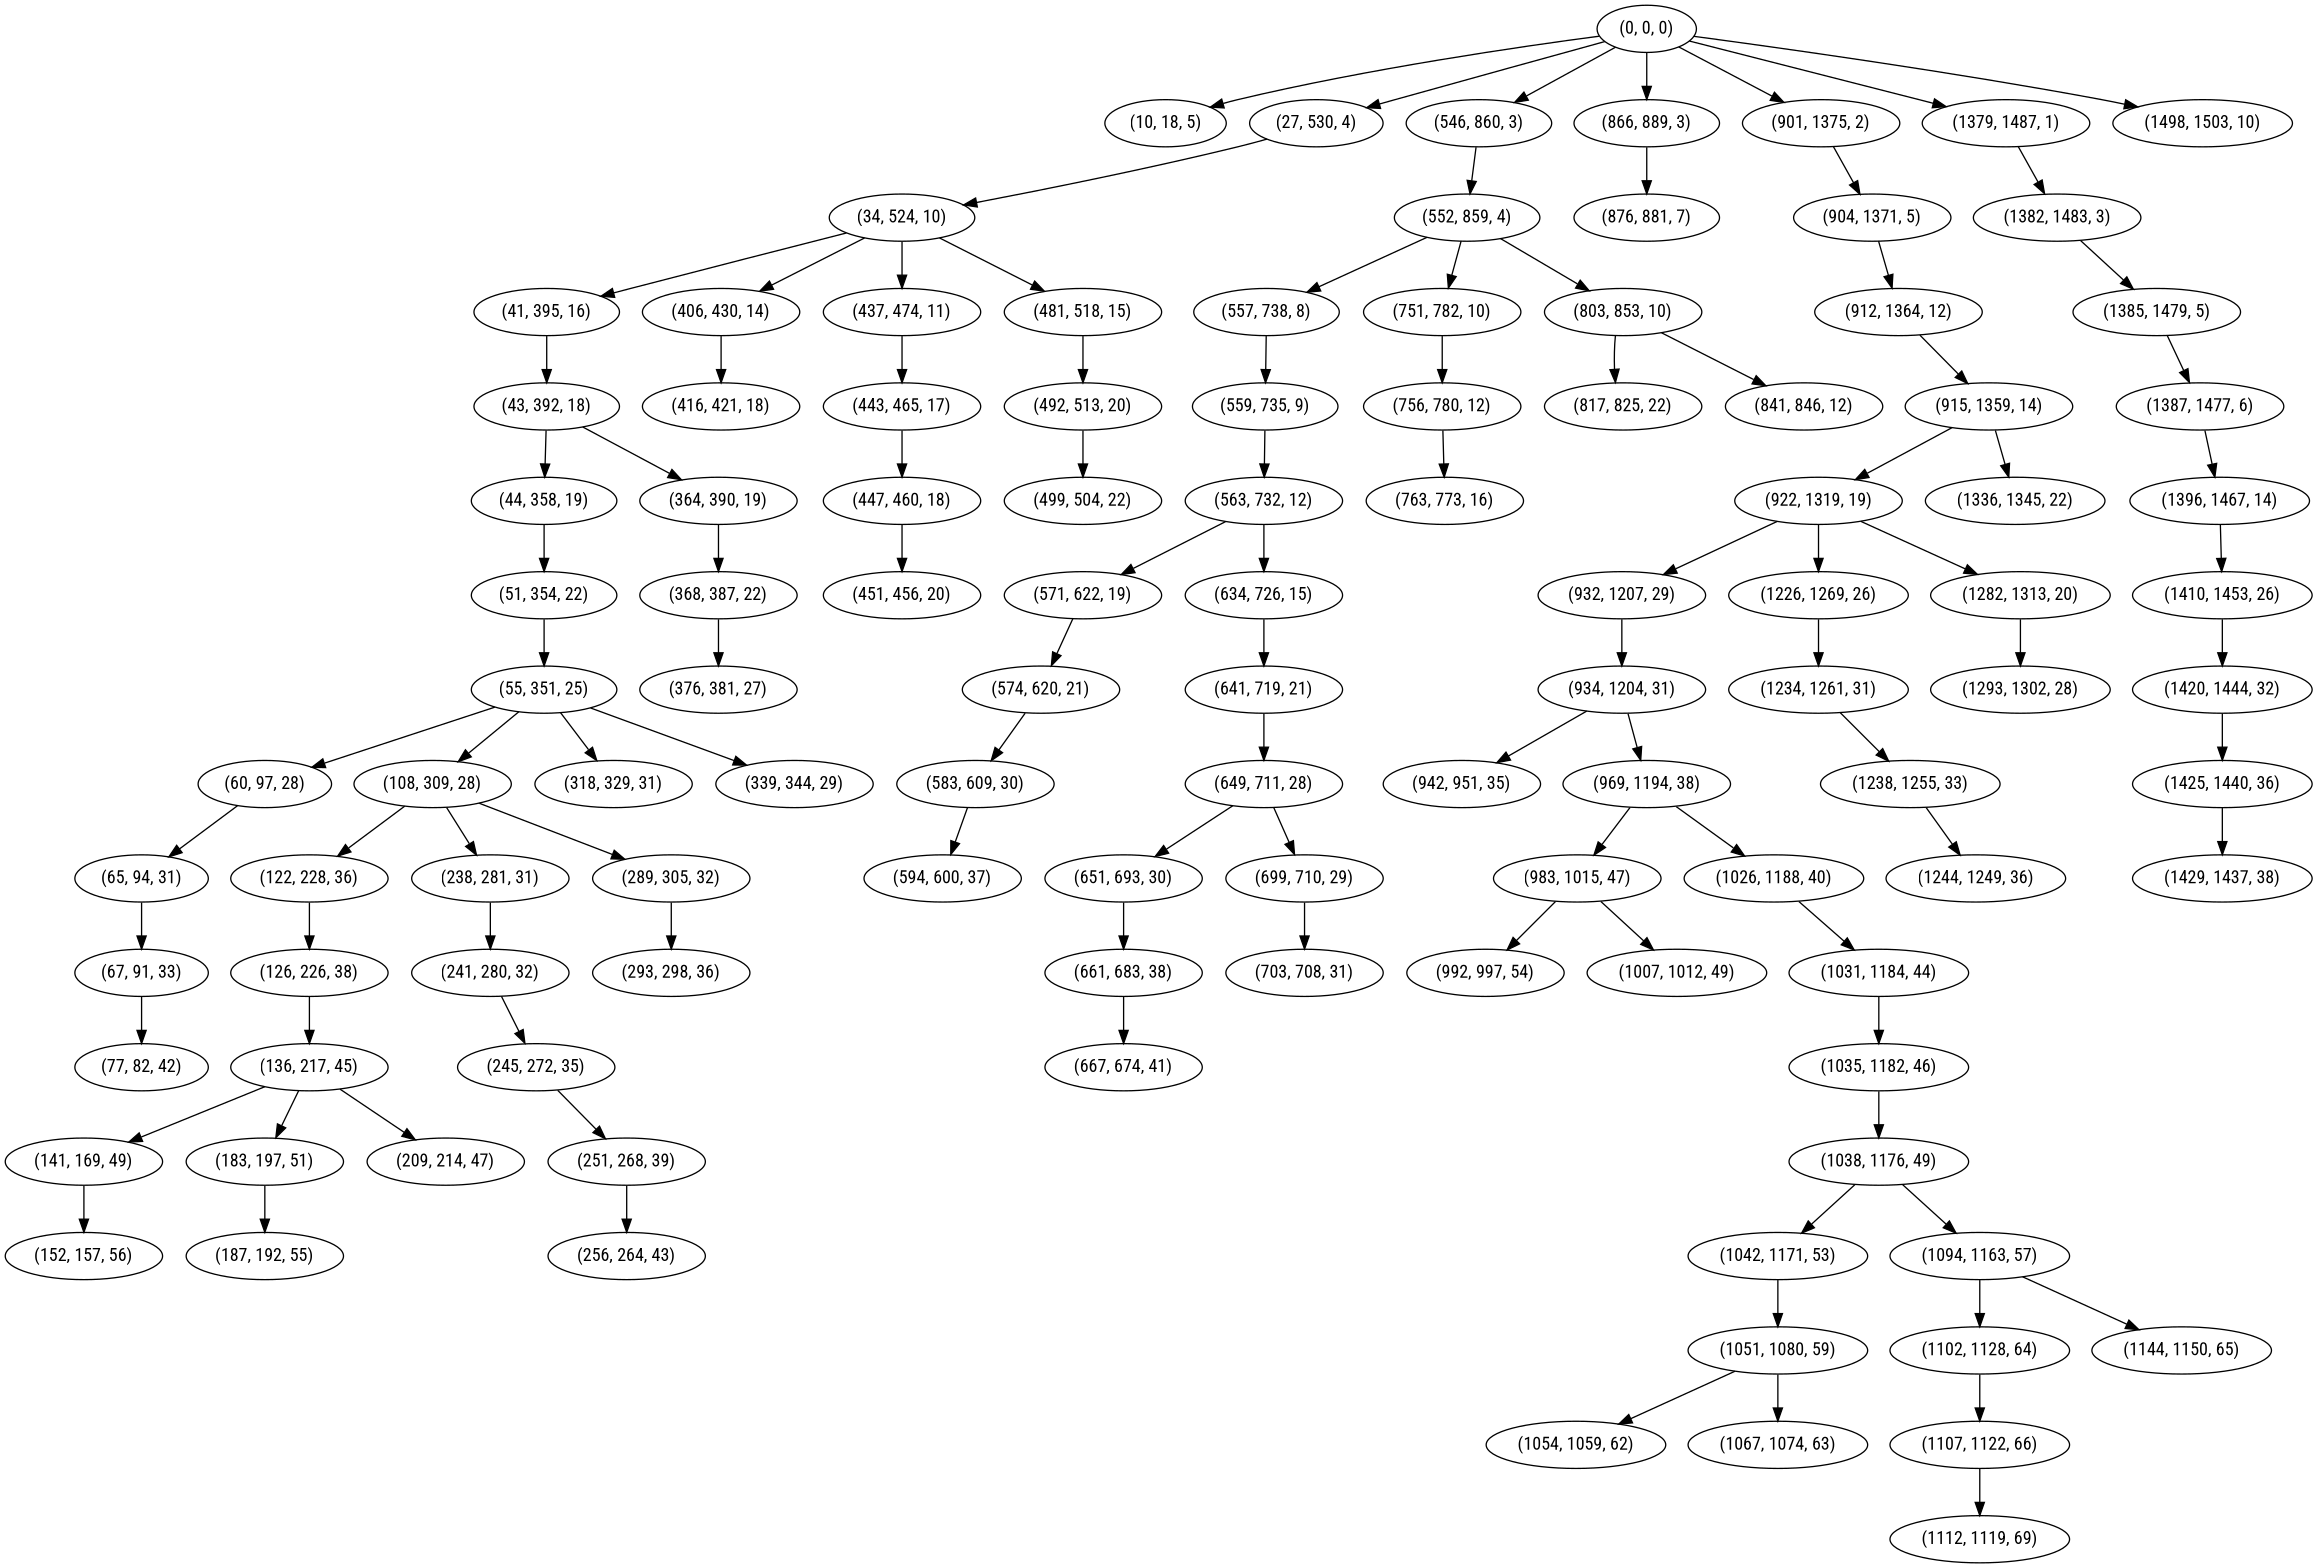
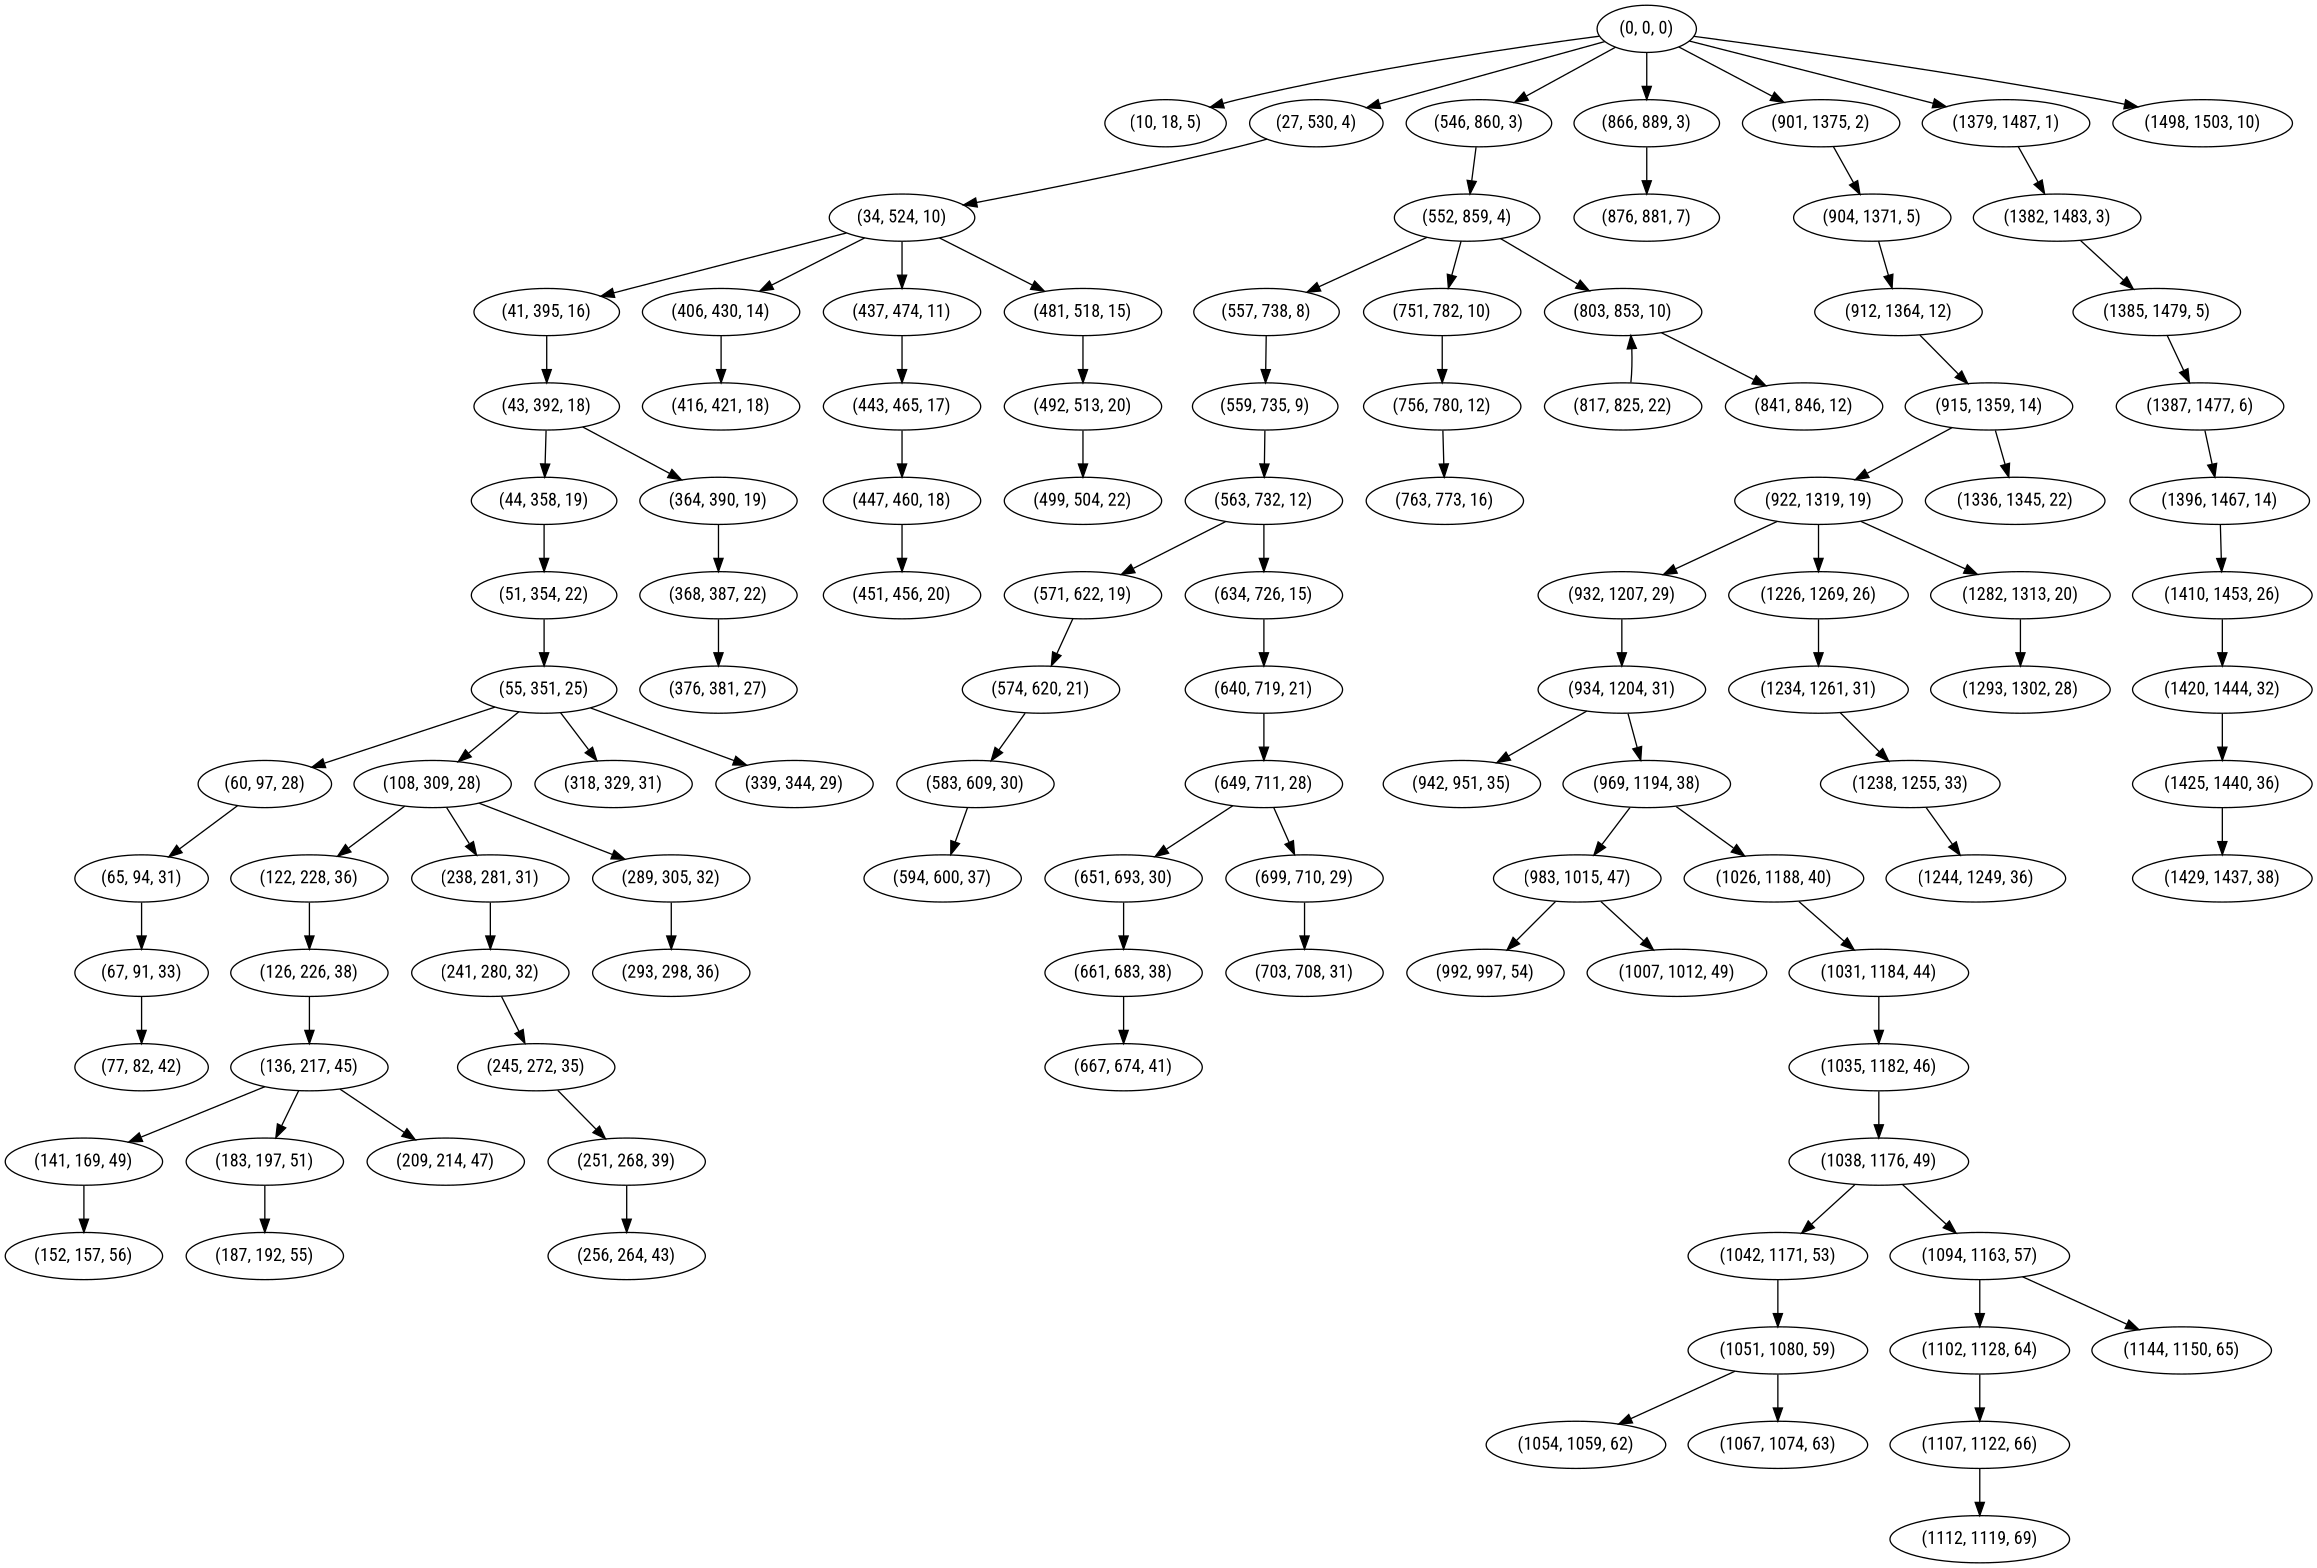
edge "(803, 853, 10)" -> "(817, 825, 22)": reversed
node "(641, 719, 21)": label "(641, 719, 21)" -> "(640, 719, 21)"
